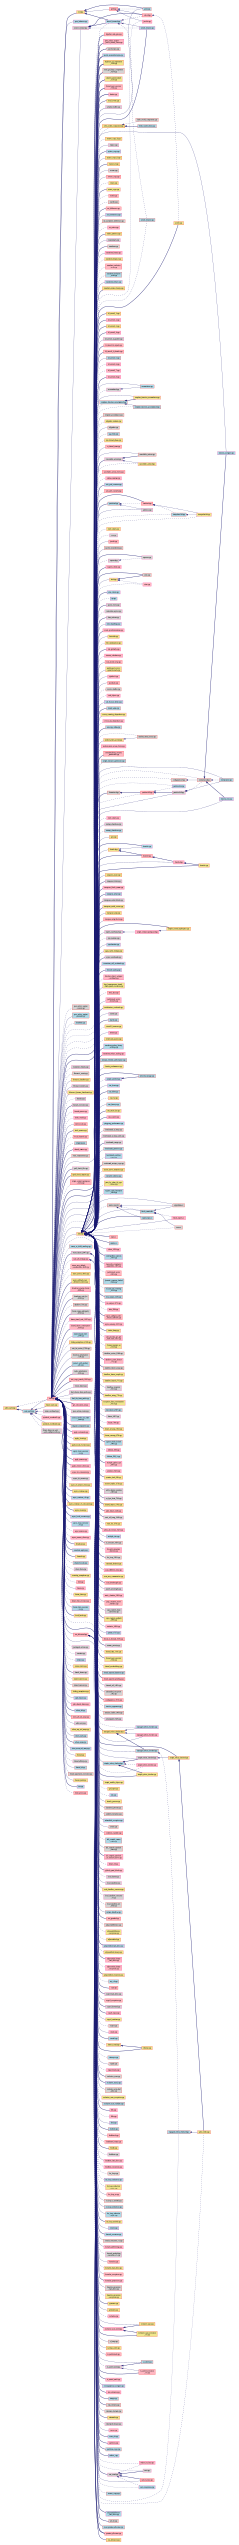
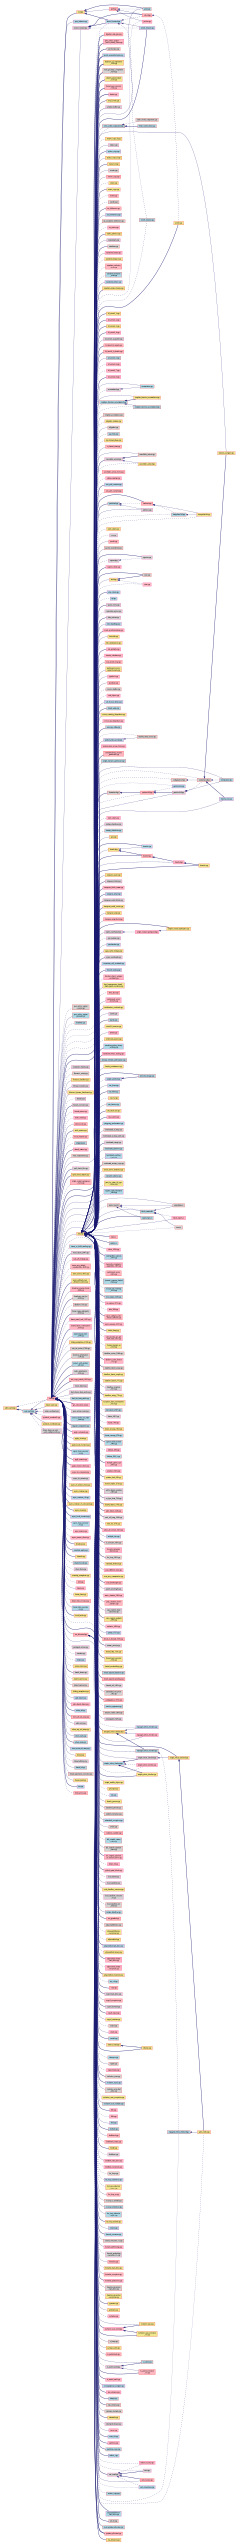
node "hello_world_component.hpp": fillcolor khaki -> lightblue
node "sheneos_compare.cpp": fillcolor lightblue -> khaki
node "random_mem_access.hpp": fillcolor khaki -> lightblue
node "future_unwrap_878.cpp": fillcolor khaki -> lightblue
edge "adjacentdifference _bad_alloc.cpp" -> "return_future_2847.cpp": now "adjacentdifference _bad_alloc.cpp" -> "hpx.hpp"
edge "all_of.cpp" -> "wait_all_timings.cpp": now "all_of.cpp" -> "hpx.hpp"
